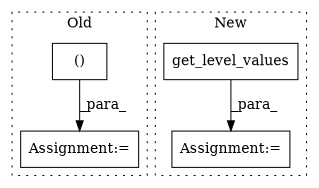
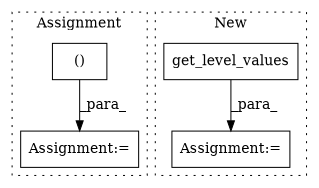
cluster "Old": label "Old" -> "Assignment"
